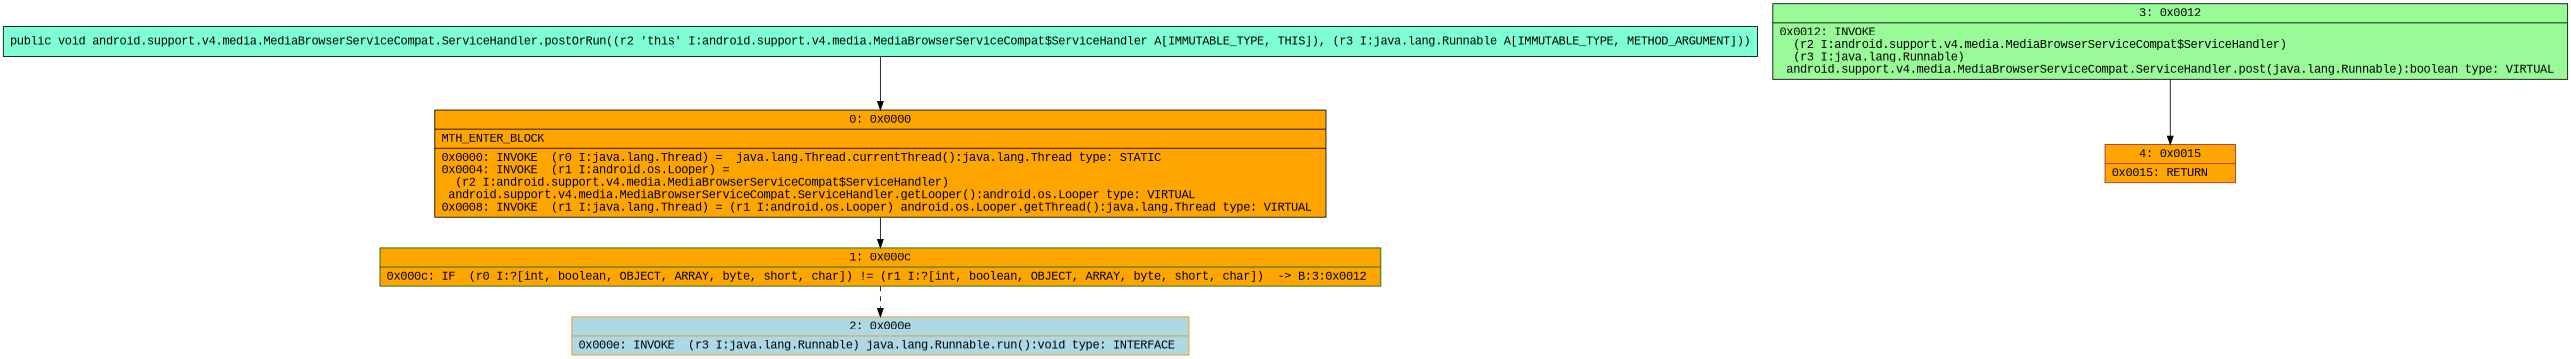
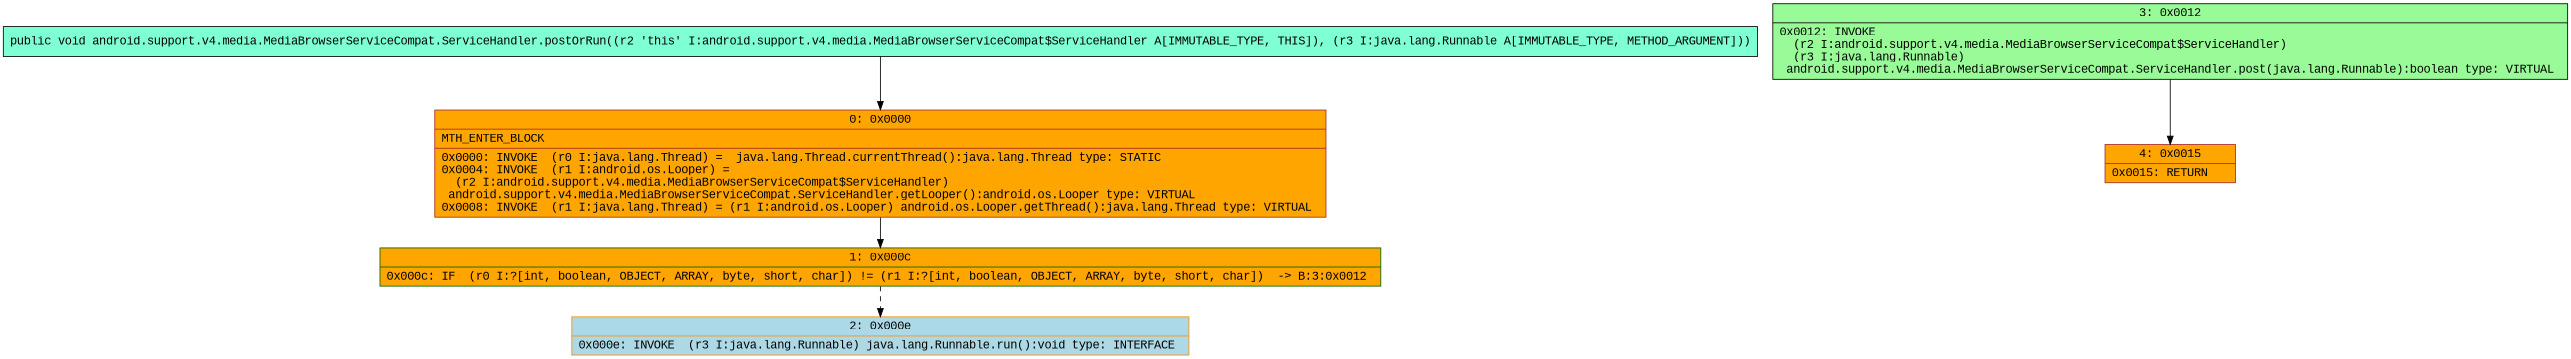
node "0: 0x0000": color black -> brown
